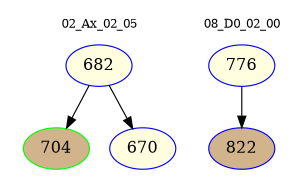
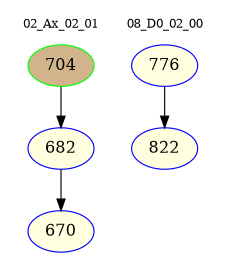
cluster "02_Ax_02_05": label "02_Ax_02_05" -> "02_Ax_02_01"
edge "682" -> "704": reversed
node "822": fillcolor tan -> lightyellow
